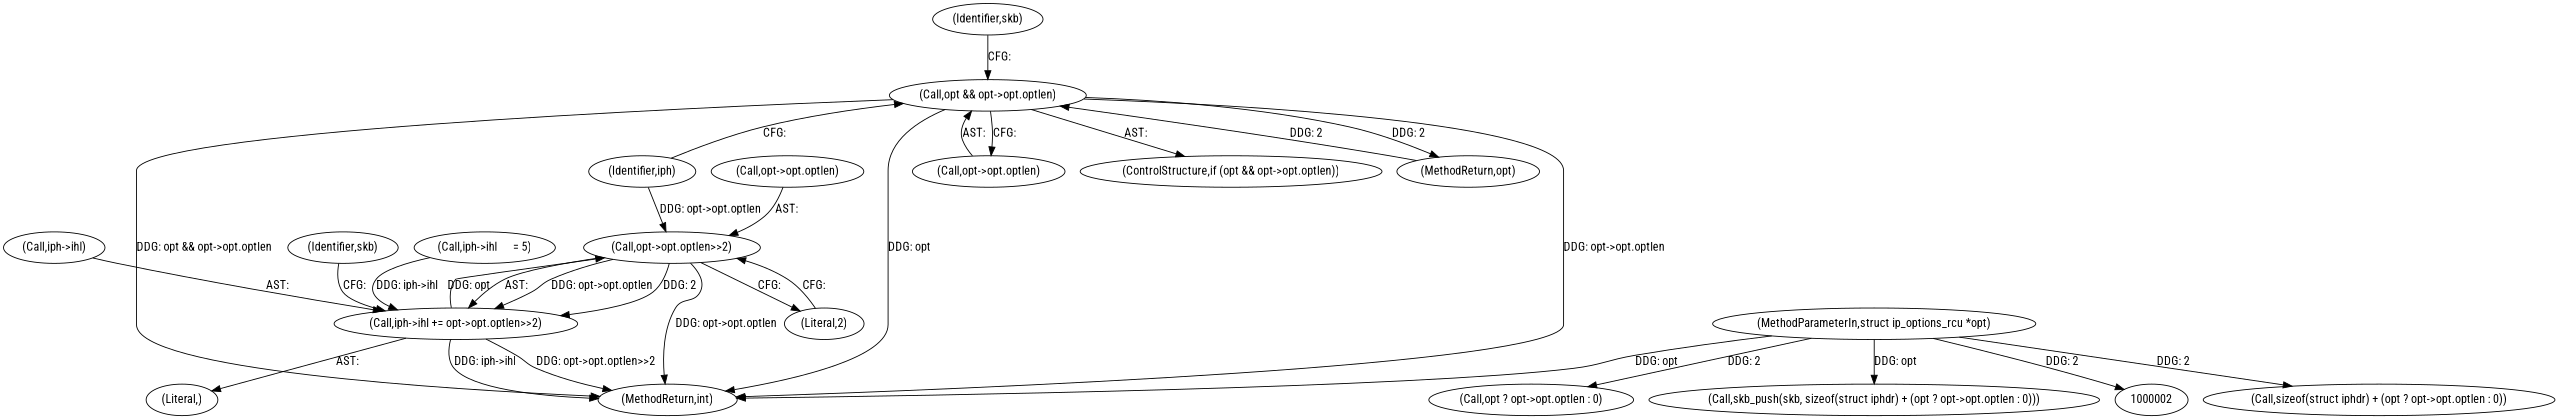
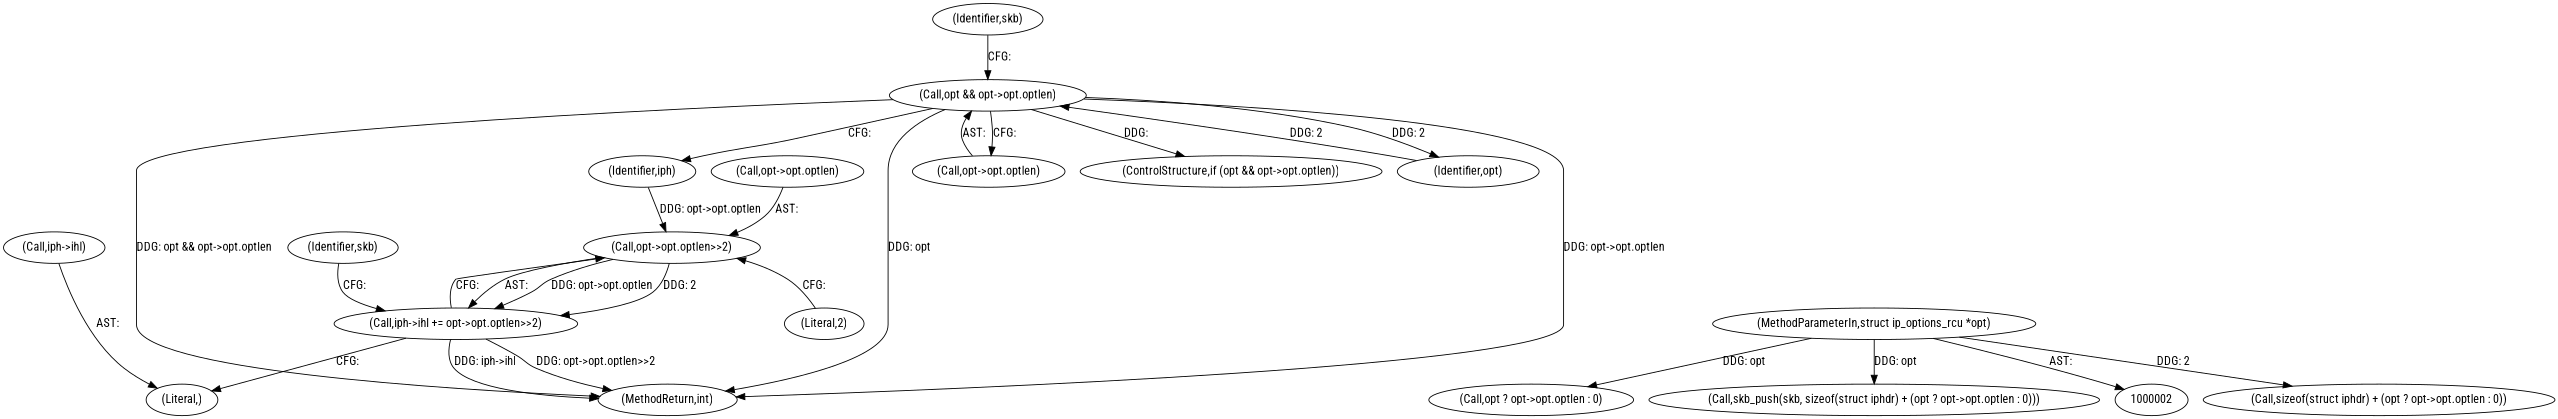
edge "(Identifier,iph)" -> "(Call,opt && opt->opt.optlen)": reversed
edge "(Call,opt && opt->opt.optlen)" -> "(ControlStructure,if (opt && opt->opt.optlen))": label "AST: " -> "DDG: "
node "(MethodReturn,opt)": label "(MethodReturn,opt)" -> "(Identifier,opt)"
node "(Call,iph->ihl      = 5)": removed
edge "(Call,opt->opt.optlen>>2)" -> "(Literal,2)": removed, label "CFG:"
edge "(Call,iph->ihl)" -> "(Call,iph->ihl += opt->opt.optlen>>2)": now "(Call,iph->ihl)" -> "(Literal,)"
edge "(Call,iph->ihl += opt->opt.optlen>>2)" -> "(Call,opt->opt.optlen>>2)": label "DDG: opt" -> "CFG: "
edge "(Call,opt->opt.optlen>>2)" -> "(MethodReturn,int)": removed, label "DDG: opt->opt.optlen"
edge "(Call,iph->ihl += opt->opt.optlen>>2)" -> "(Literal,)": label "AST: " -> "CFG: "
edge "(MethodParameterIn,struct ip_options_rcu *opt)" -> "(Call,opt ? opt->opt.optlen : 0)": label "DDG: 2" -> "DDG: opt"
edge "(MethodParameterIn,struct ip_options_rcu *opt)" -> "1000002": label "DDG: 2" -> "AST: "
edge "(MethodParameterIn,struct ip_options_rcu *opt)" -> "(MethodReturn,int)": removed, label "DDG: opt"
